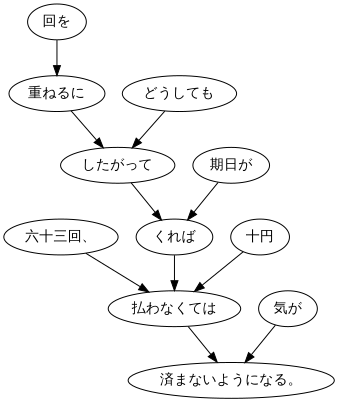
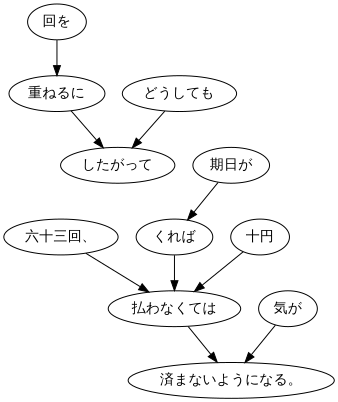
edge "したがって" -> "くれば": removed
